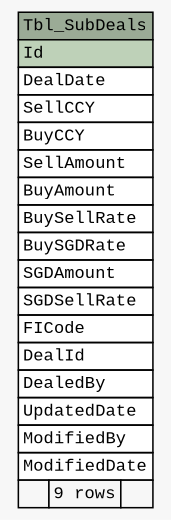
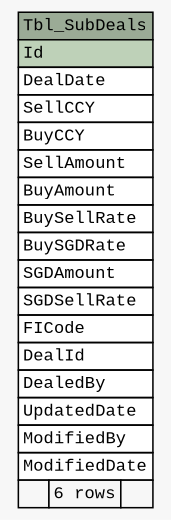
node "Tbl_SubDeals": text "9 rows" -> "6 rows"
